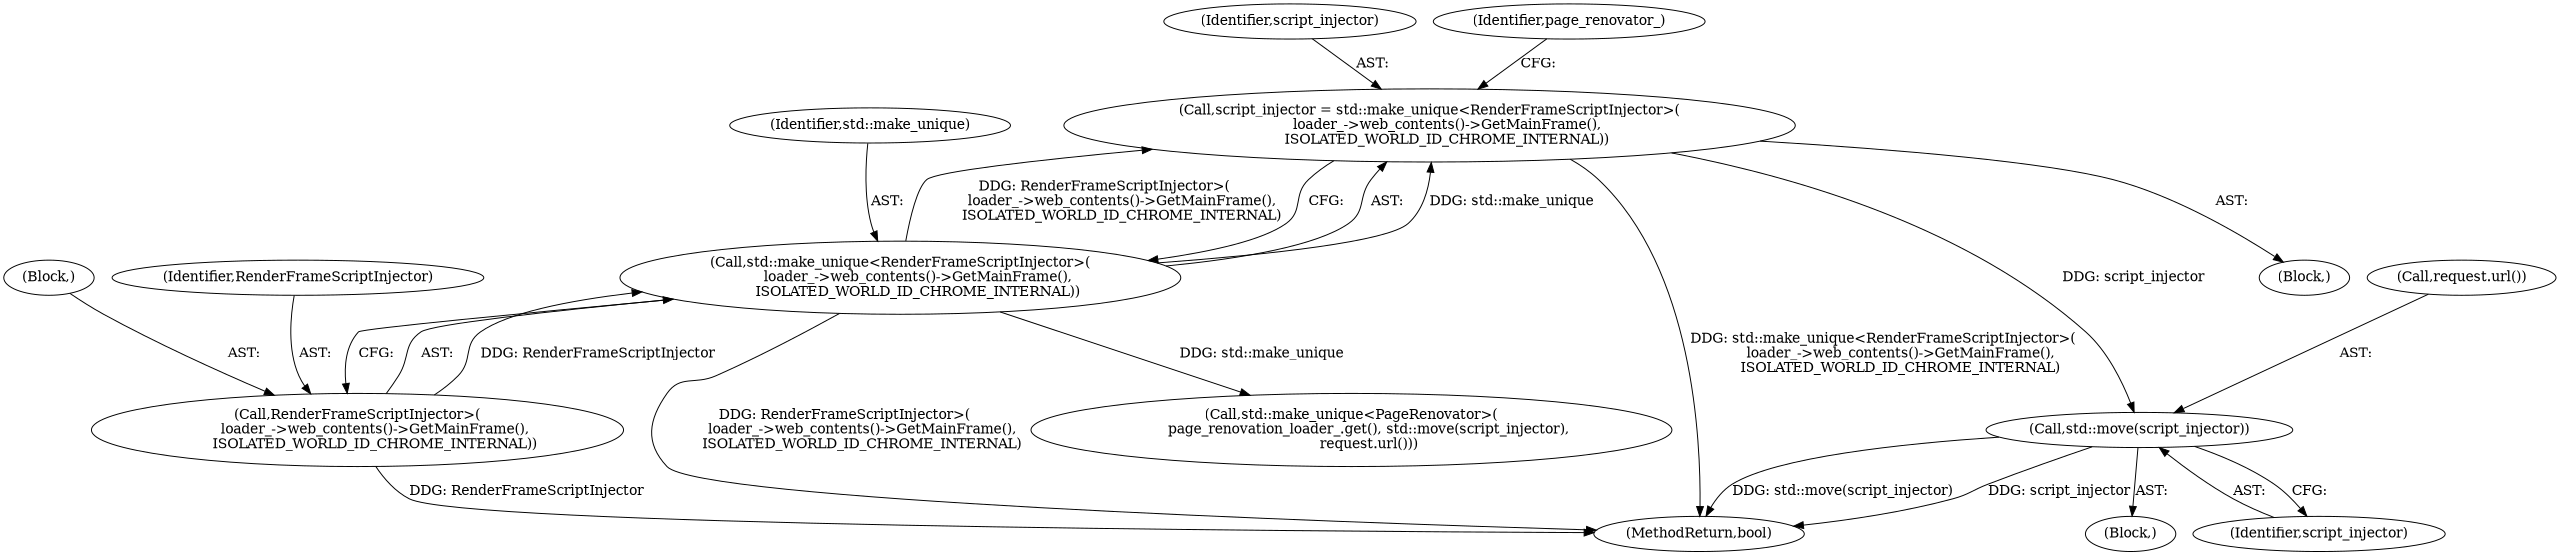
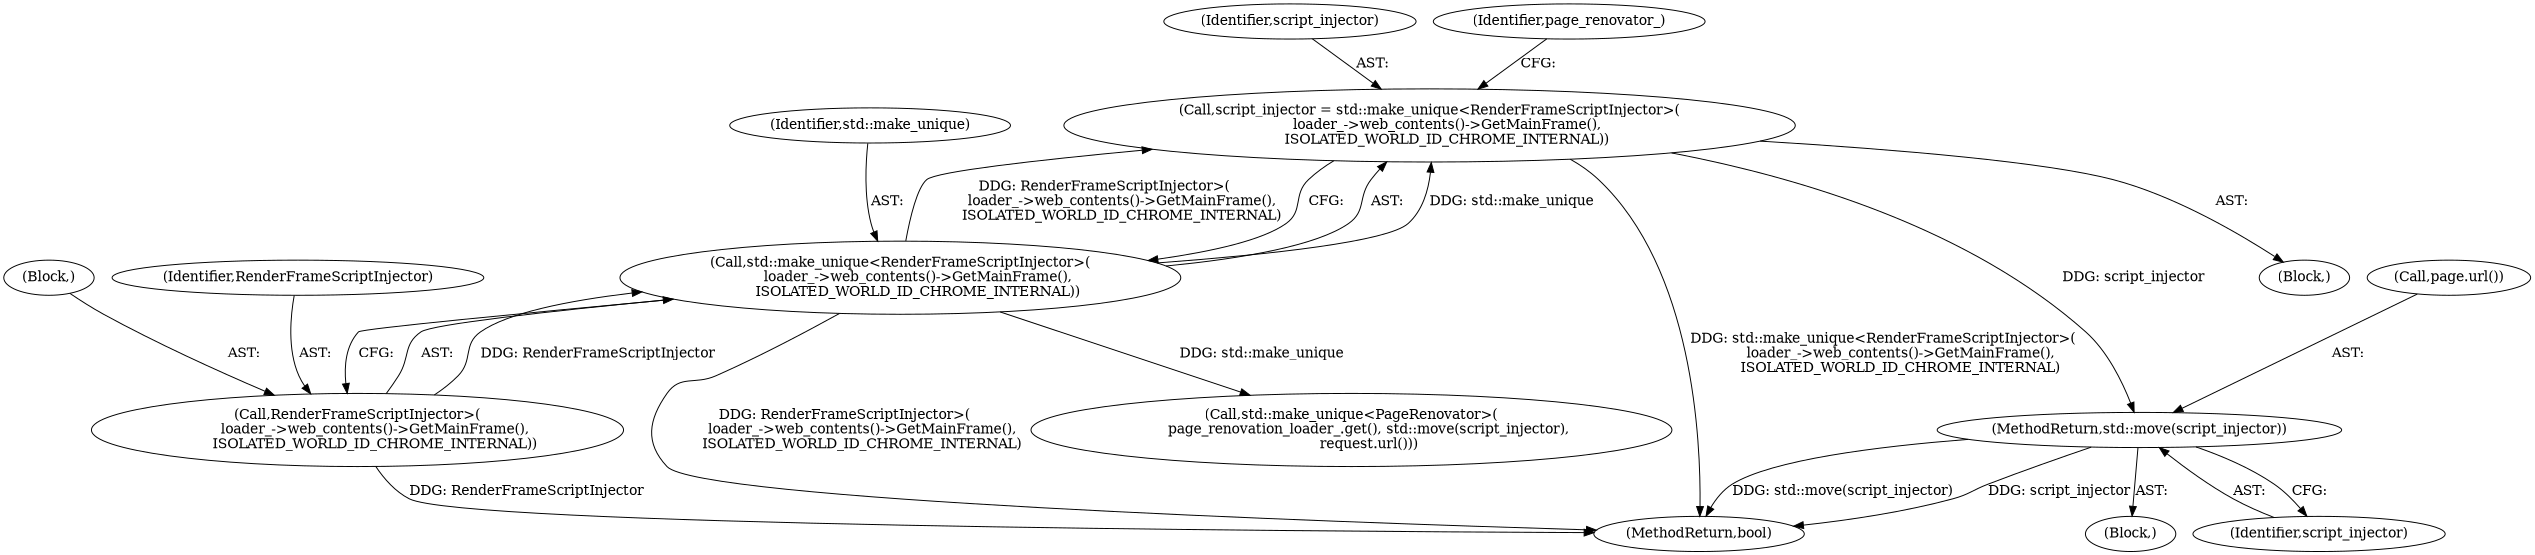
node "(Call,request.url())": label "(Call,request.url())" -> "(Call,page.url())"
node "(Call,std::move(script_injector))": label "(Call,std::move(script_injector))" -> "(MethodReturn,std::move(script_injector))"
